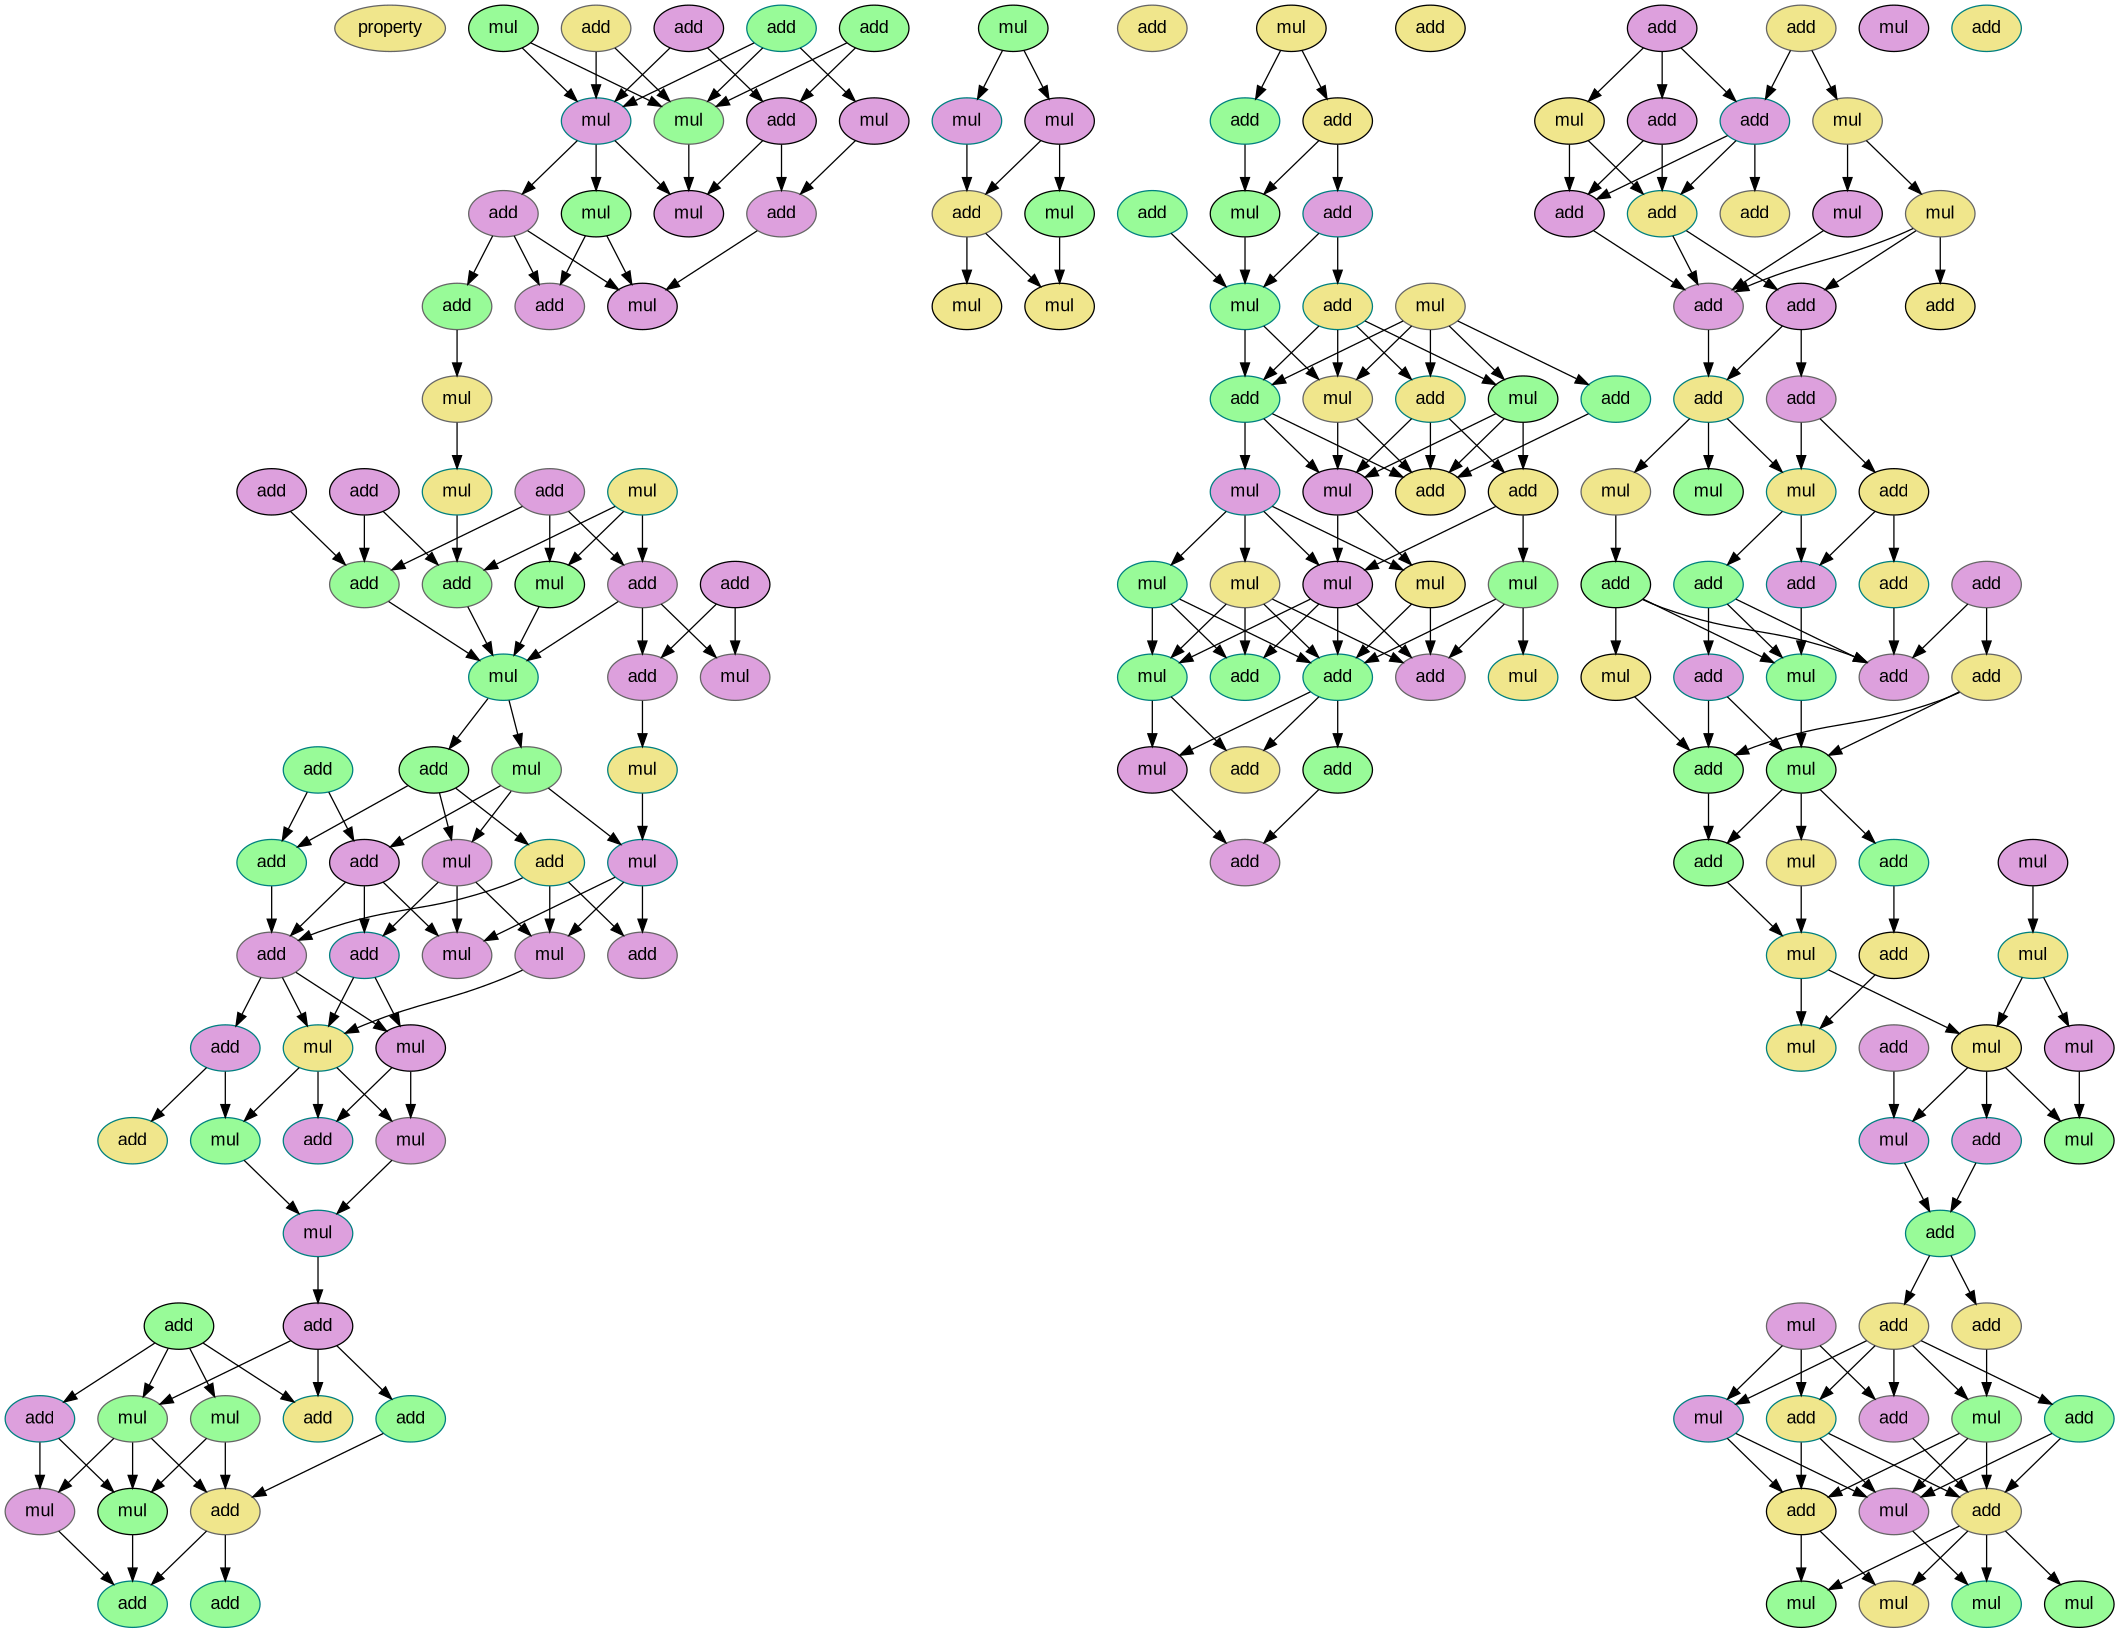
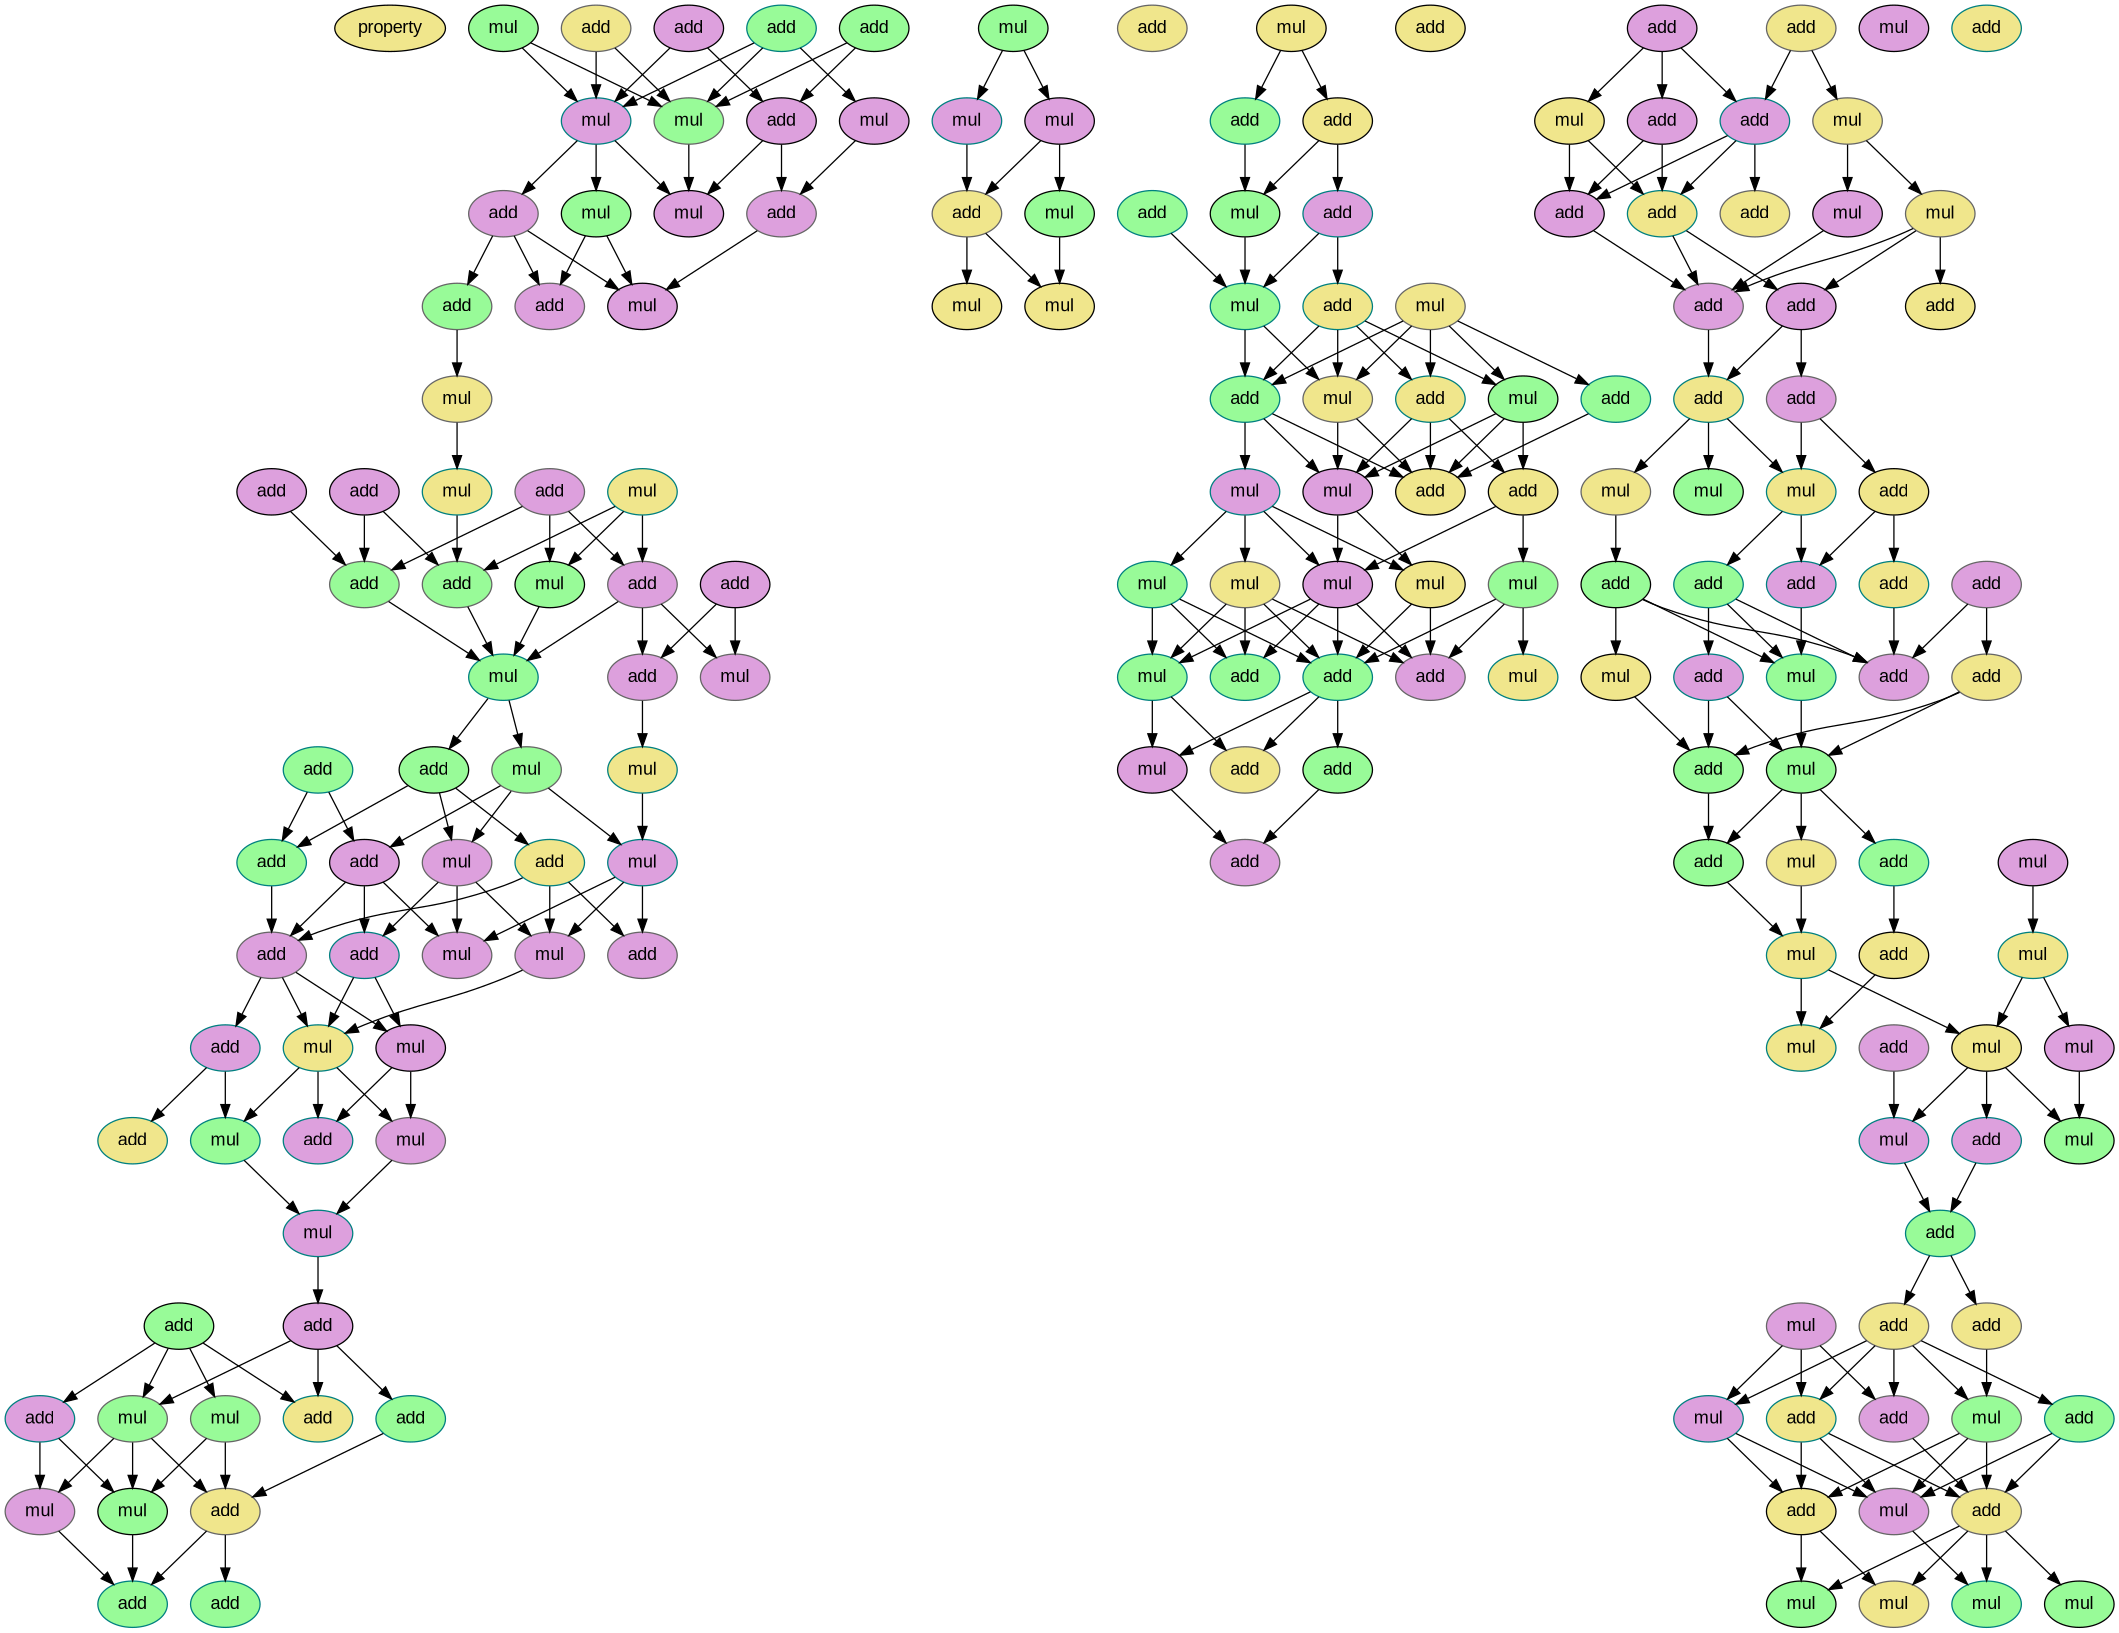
node "property": color gray40 -> black
